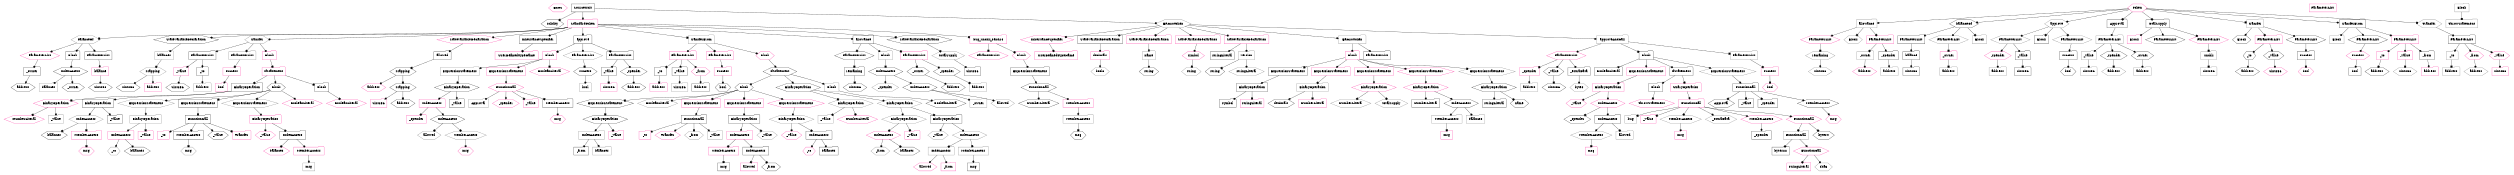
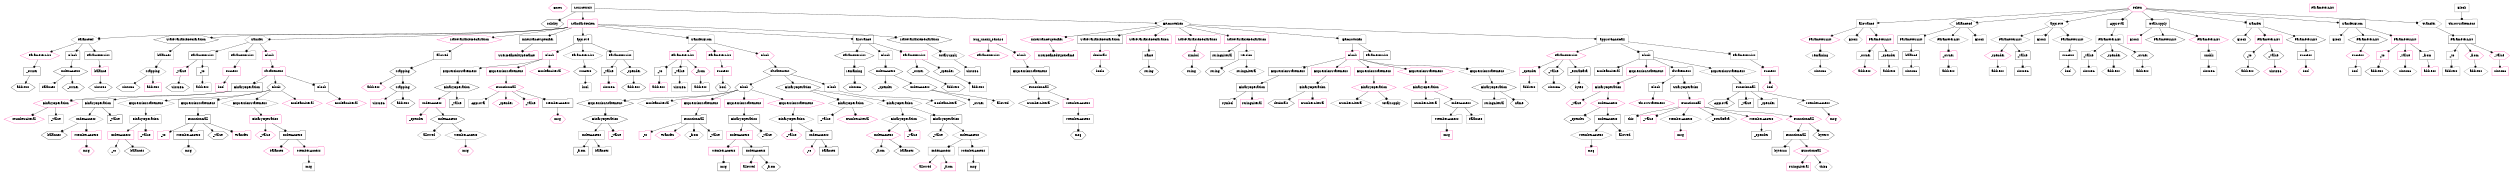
edge "StandardToken" -> "bug_unchk_send24": removed
node "UnaryOperation": color deeppink -> black
node "bug": label "bug" -> "this"
node "sha3": label "sha3" -> "this3"
